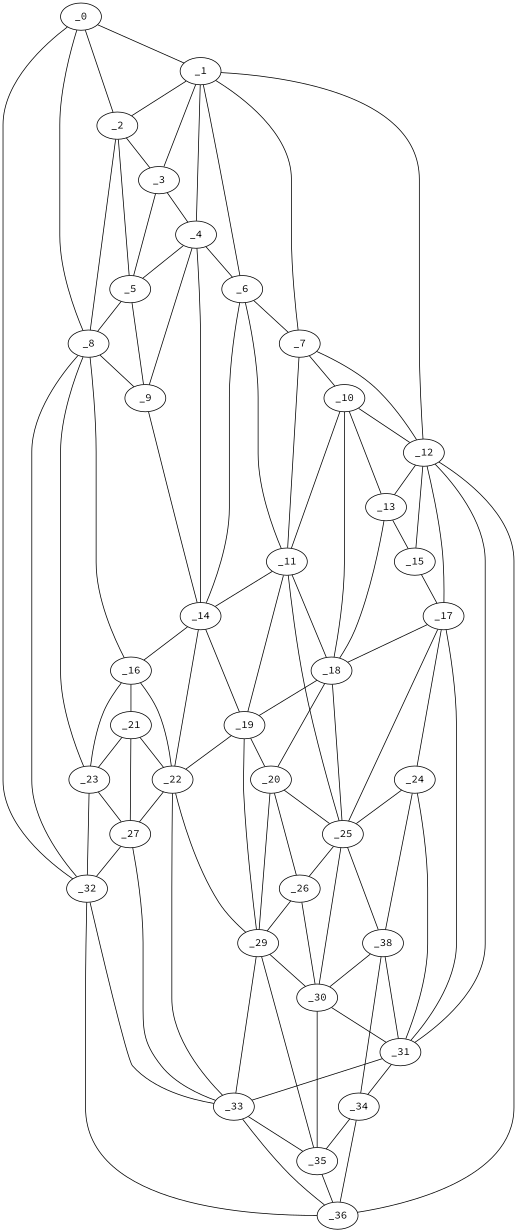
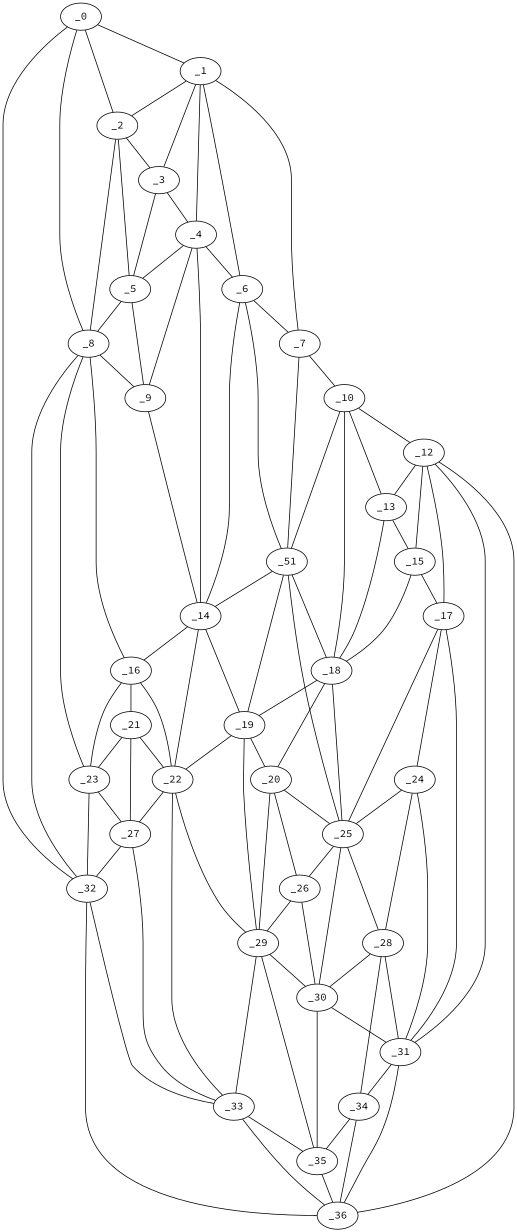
edge "_1" -- "_12": removed
edge "_7" -- "_12": removed
node "_11": label "_11" -> "_51"
edge "_17" -- "_18": now "_15" -- "_18"
node "_38": label "_38" -> "_28"
edge "_31" -- "_33": now "_31" -- "_36"
